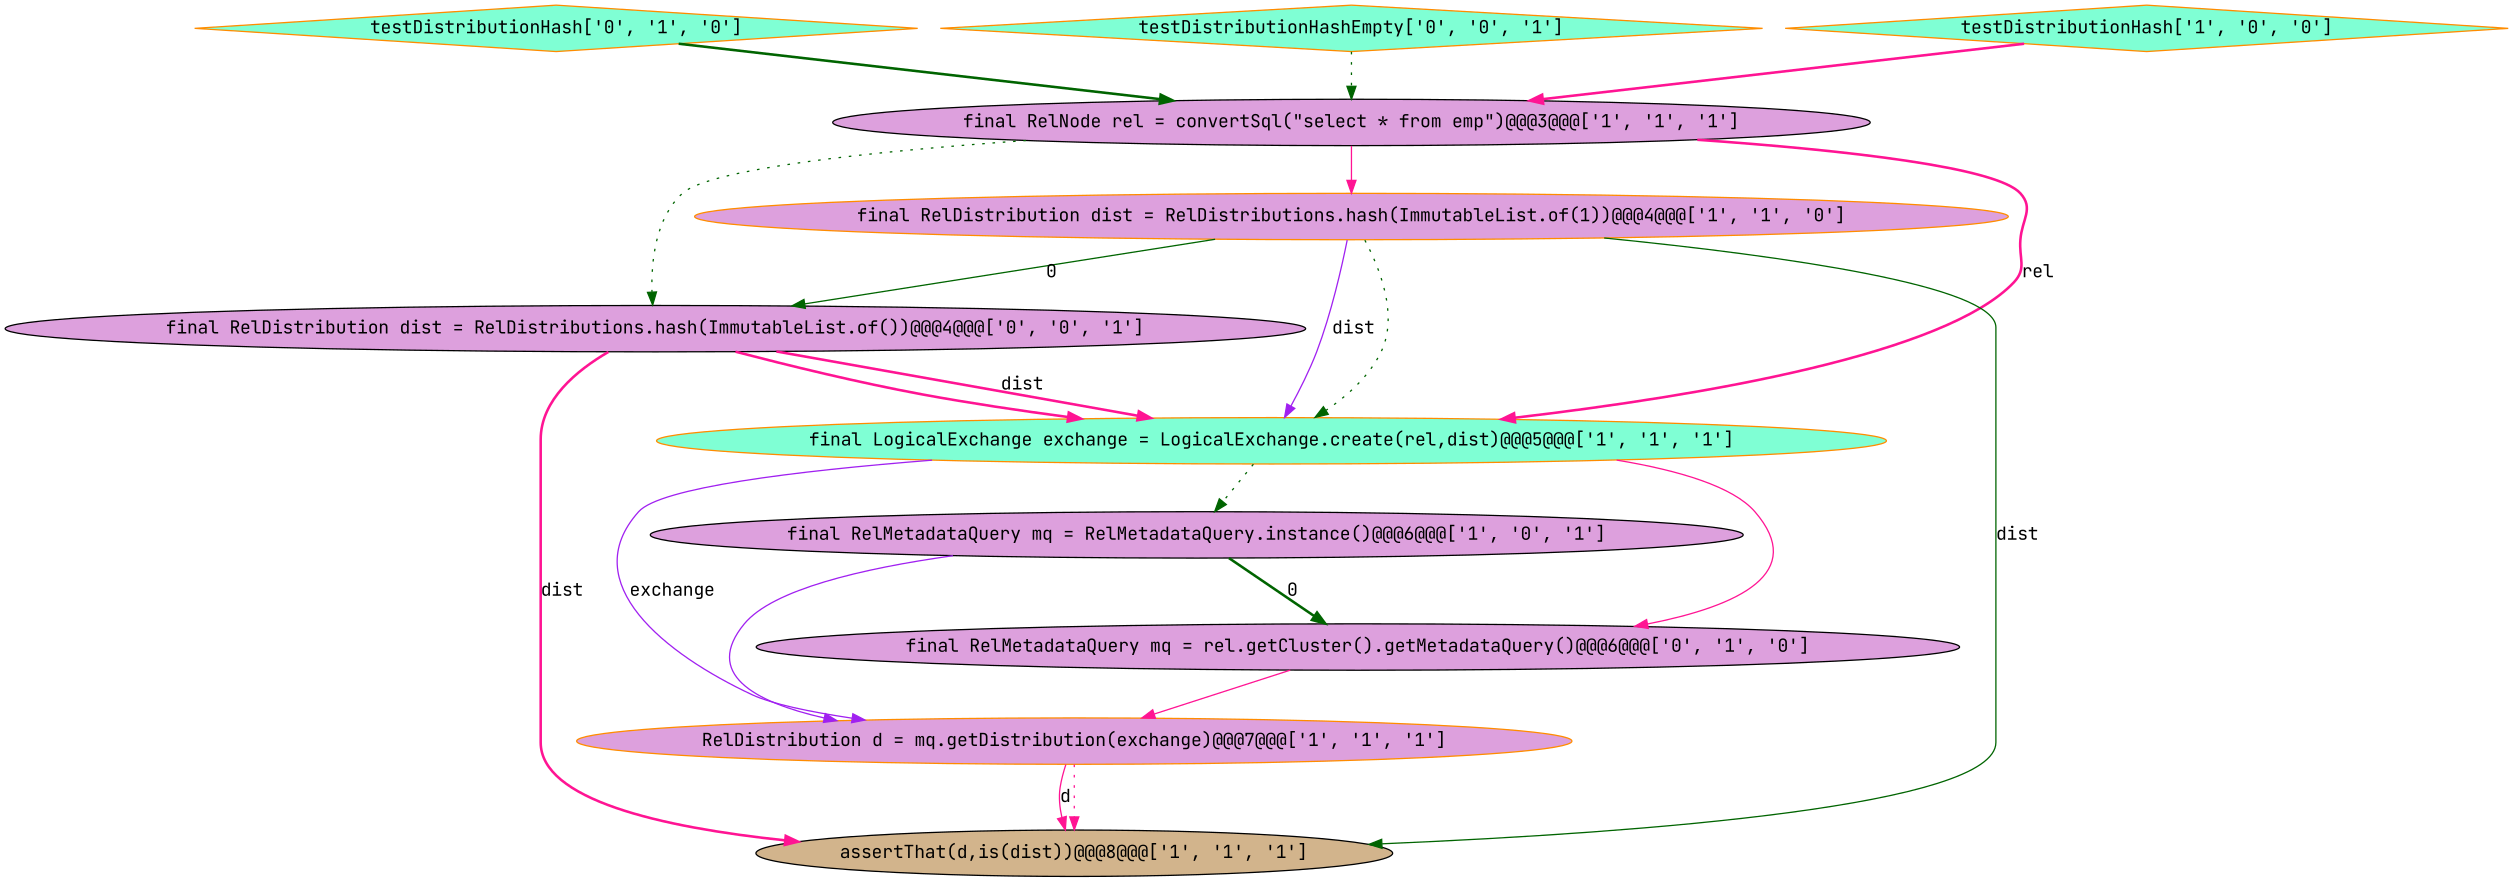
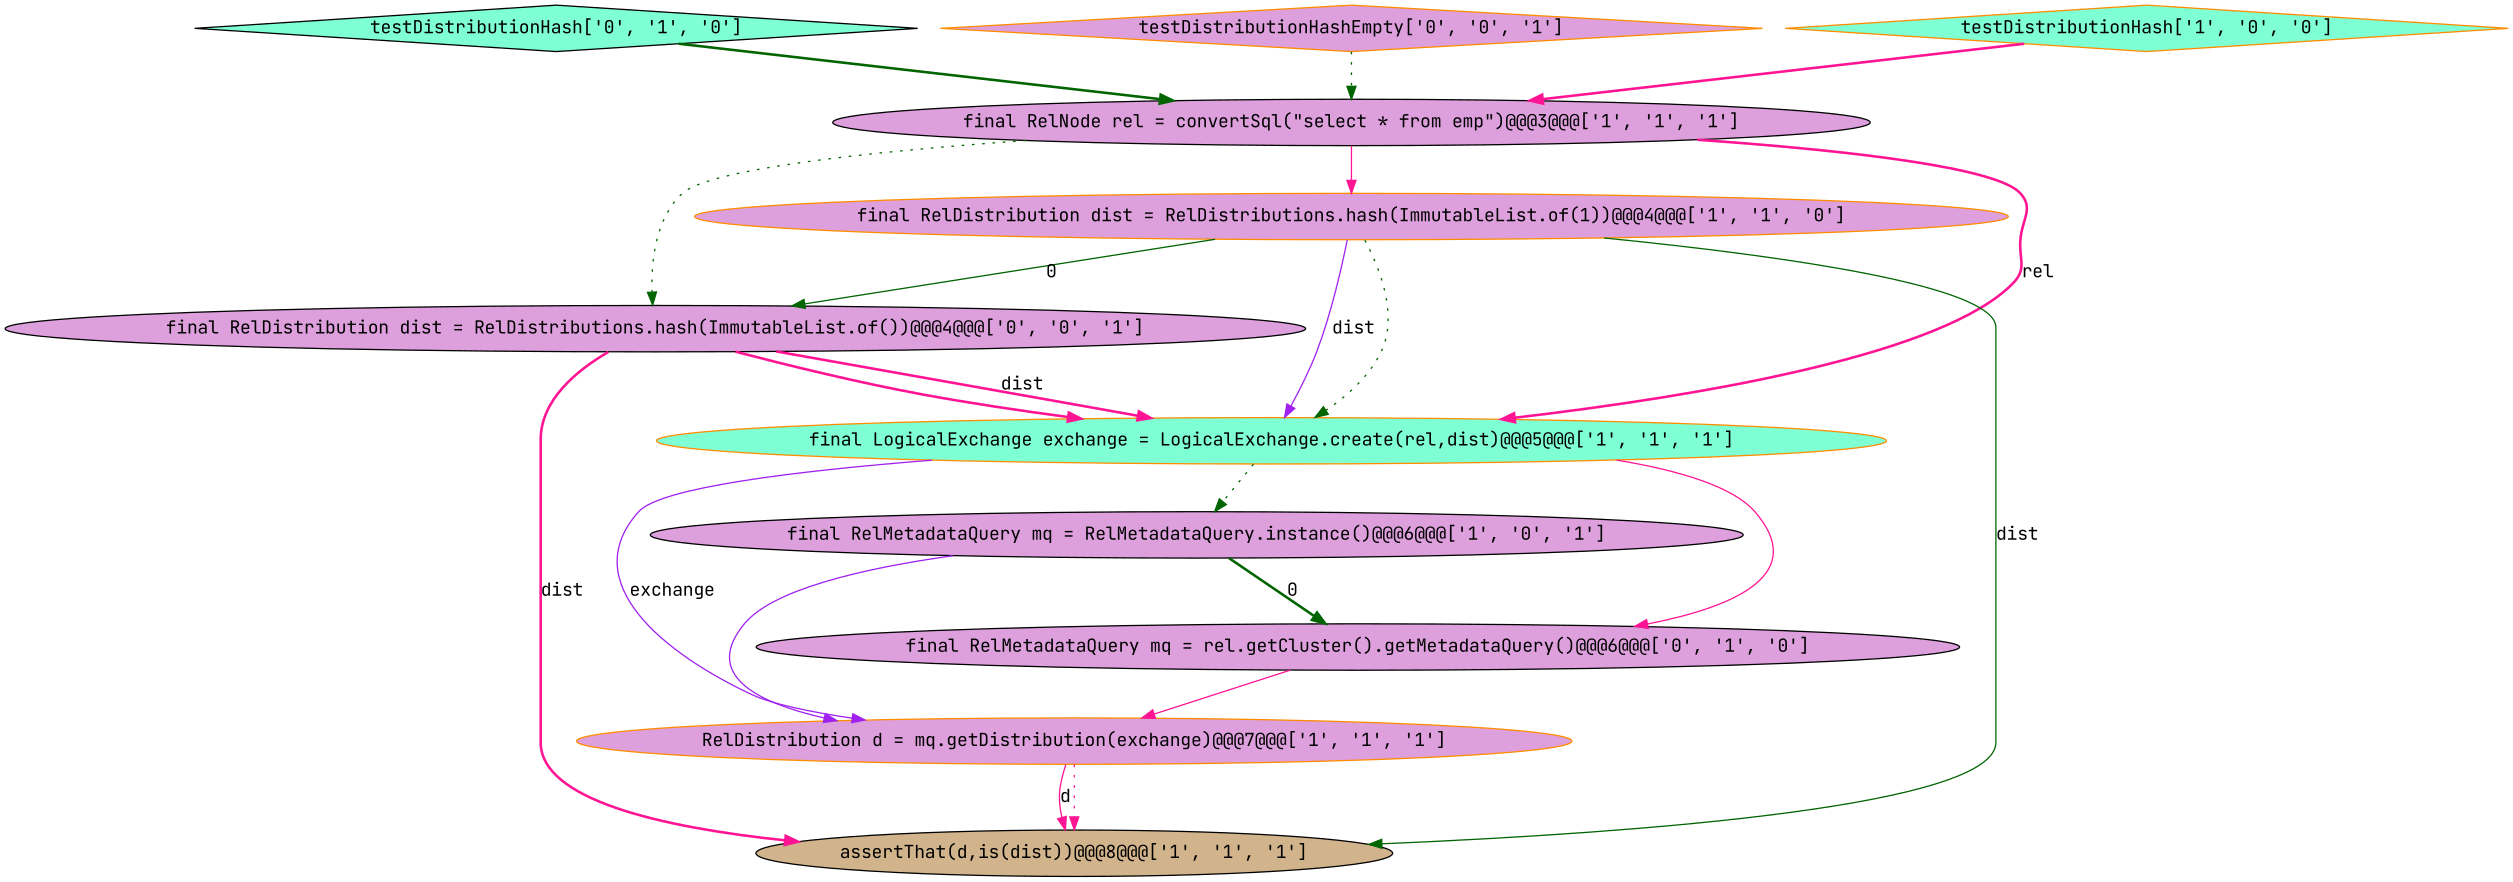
node "testDistributionHash['0', '1', '0']": color darkorange -> black
node "testDistributionHashEmpty['0', '0', '1']": fillcolor aquamarine -> plum
